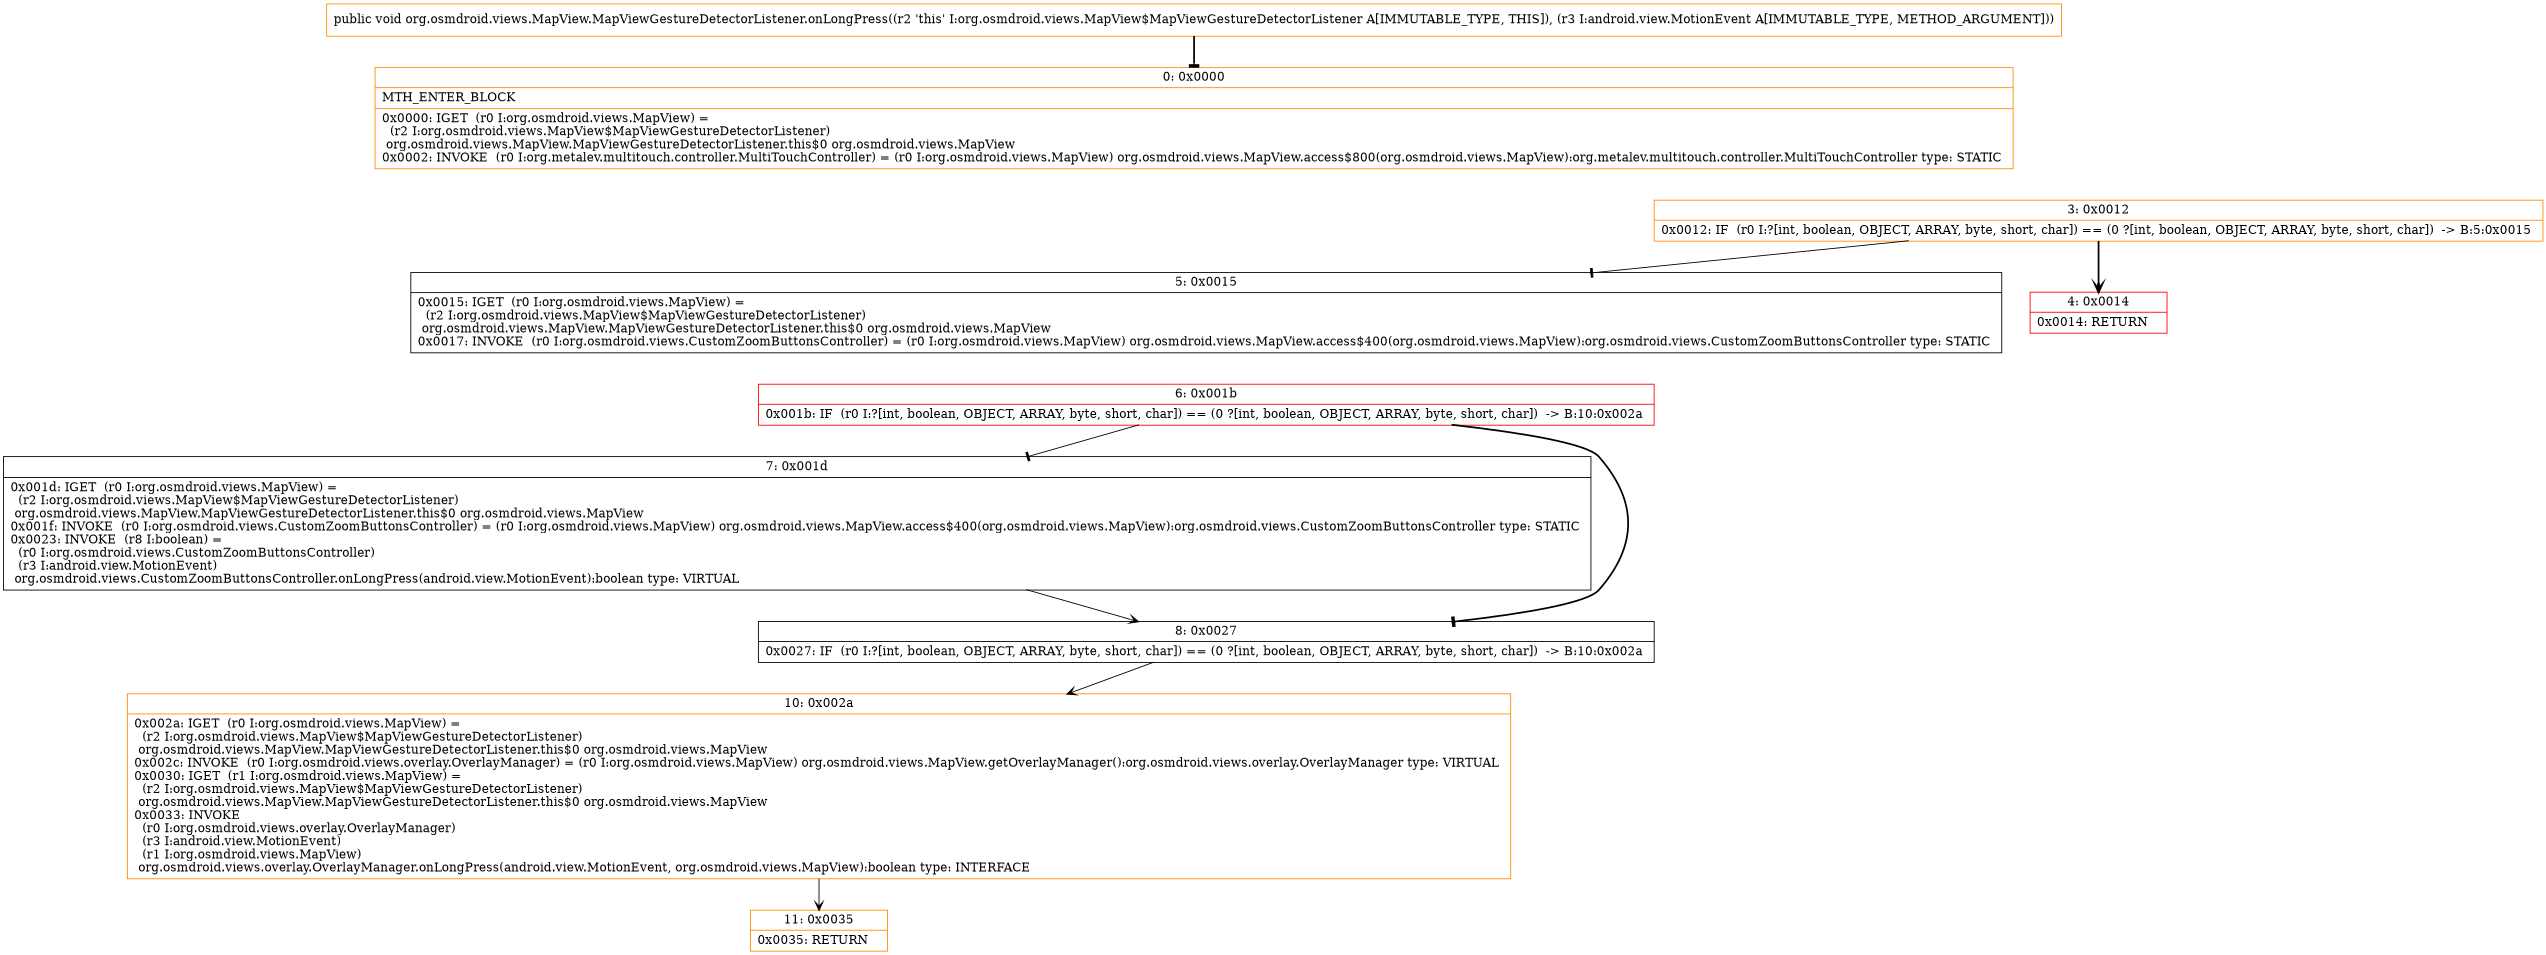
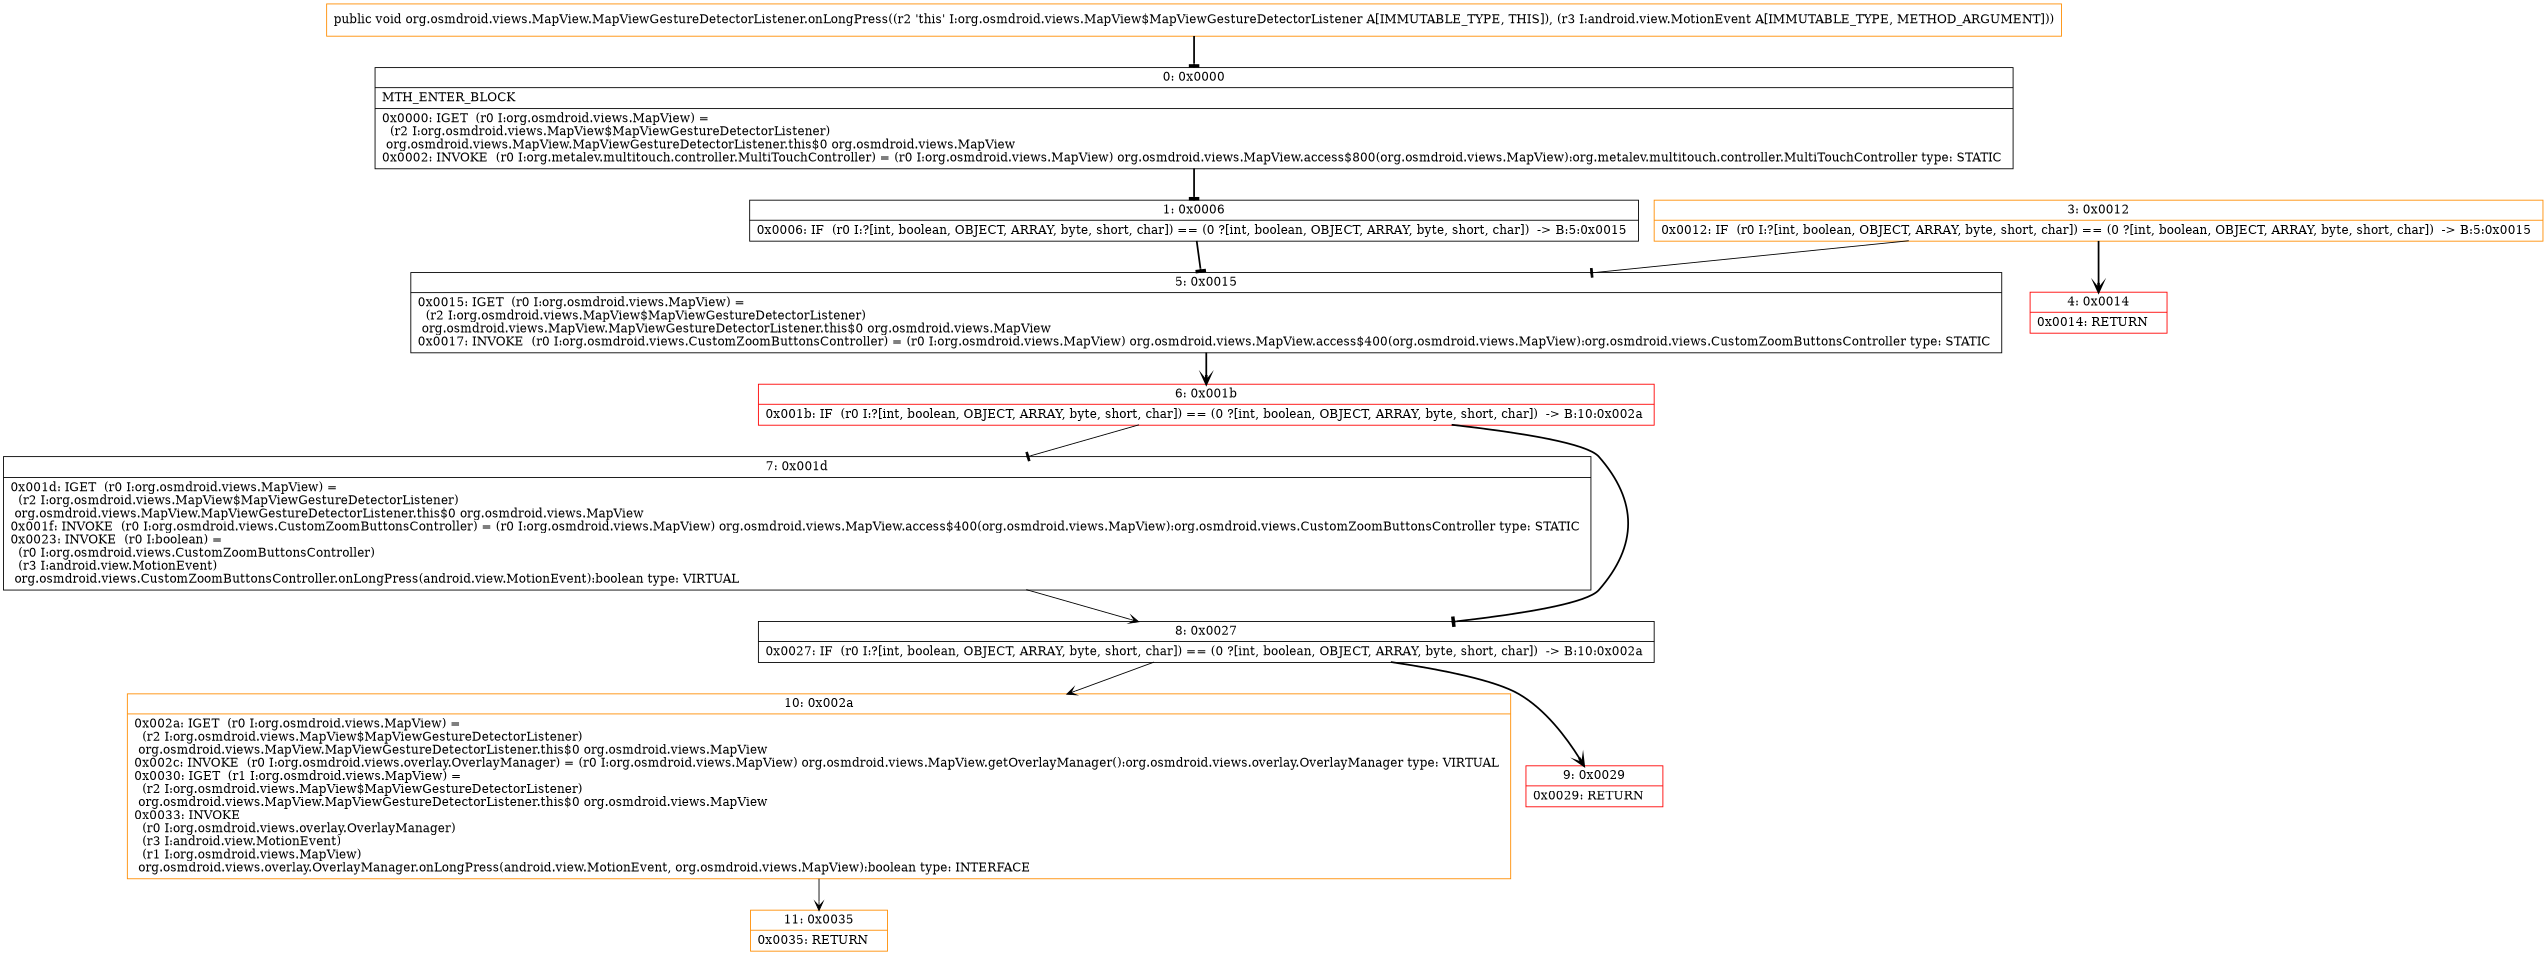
node "0: 0x0000": color darkorange -> black
node "1: 0x0006": added
edge "5: 0x0015" -> "6: 0x001b": added
node "7: 0x001d": text "0x0023: INVOKE  (r8 I:boolean) =" -> "0x0023: INVOKE  (r0 I:boolean) ="
node "9: 0x0029": added
